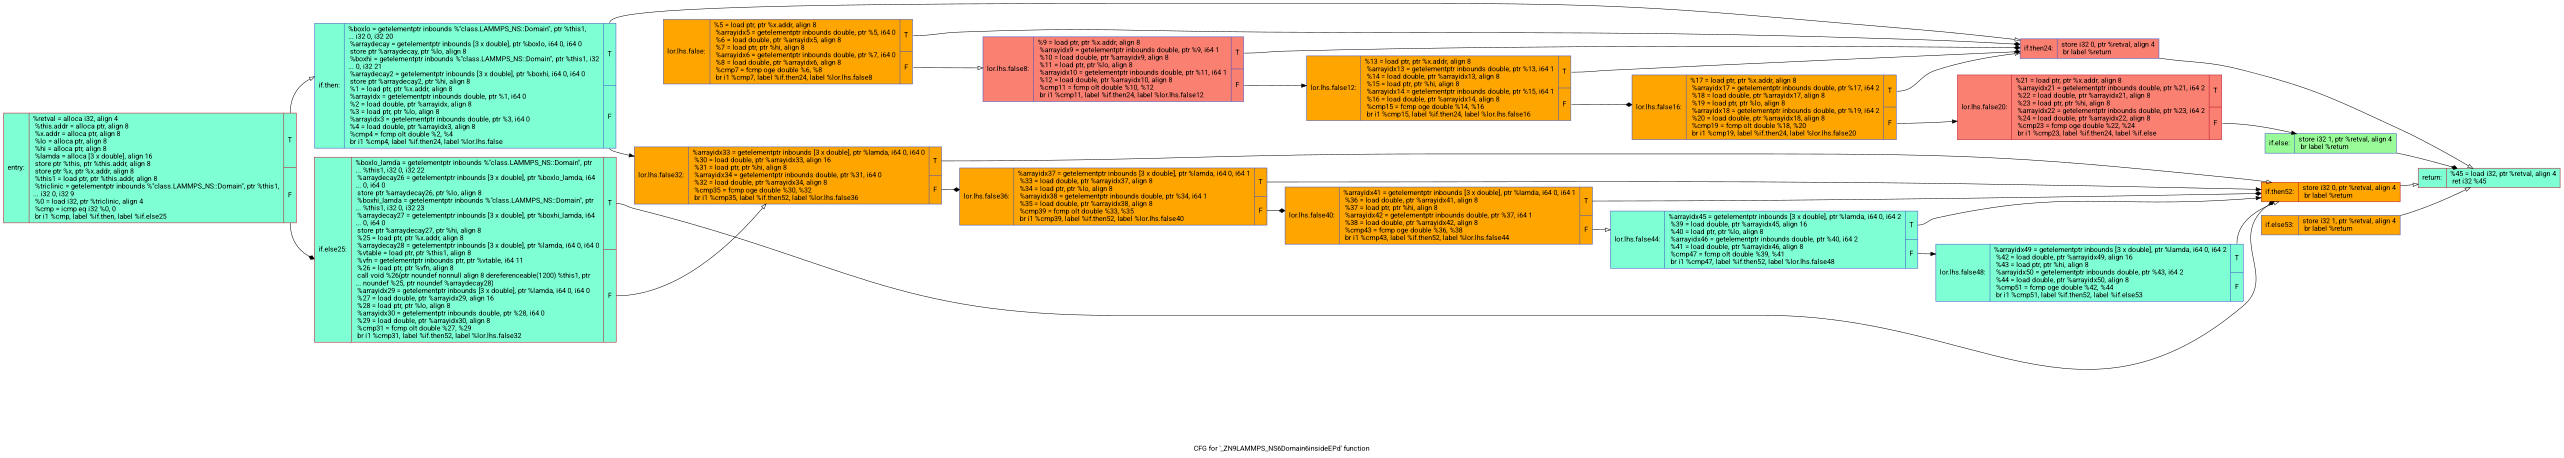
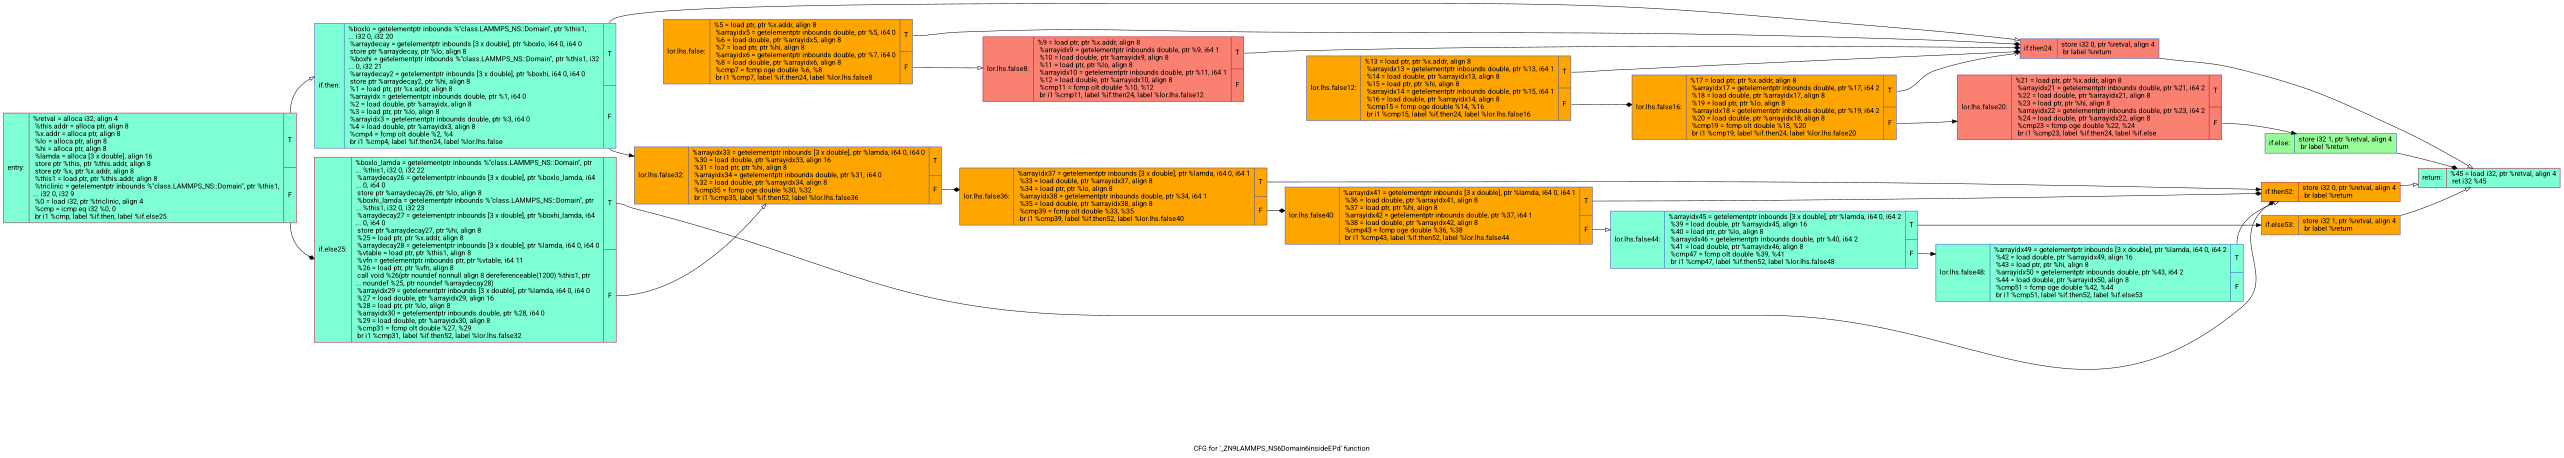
node "lor.lhs.false8:": color #3d50c3ff -> #b70d28ff
edge "lor.lhs.false8:" -> "lor.lhs.false12:": removed
edge "lor.lhs.false32:" -> "if.then52:": removed
edge "lor.lhs.false44:" -> "if.then52:": now "lor.lhs.false44:" -> "if.else53:"
